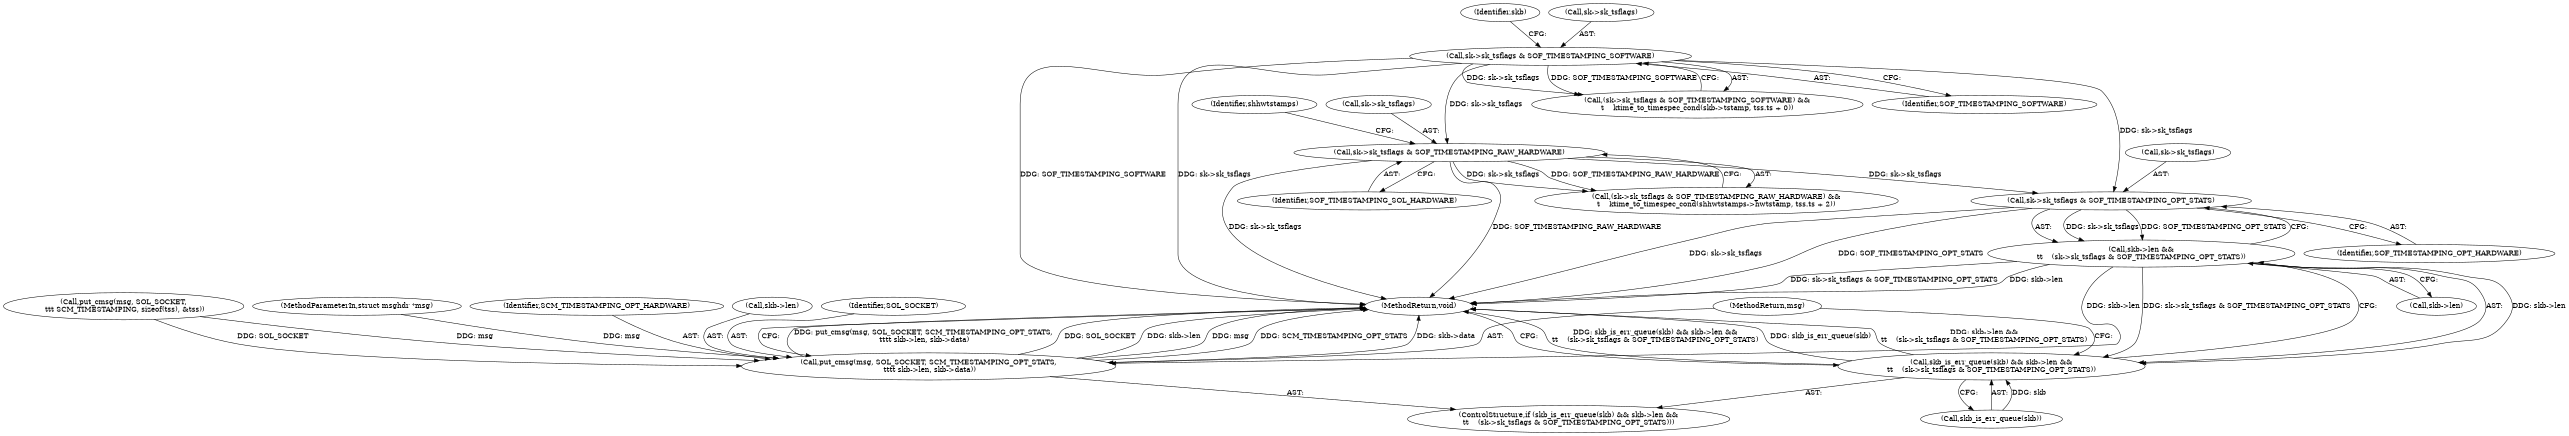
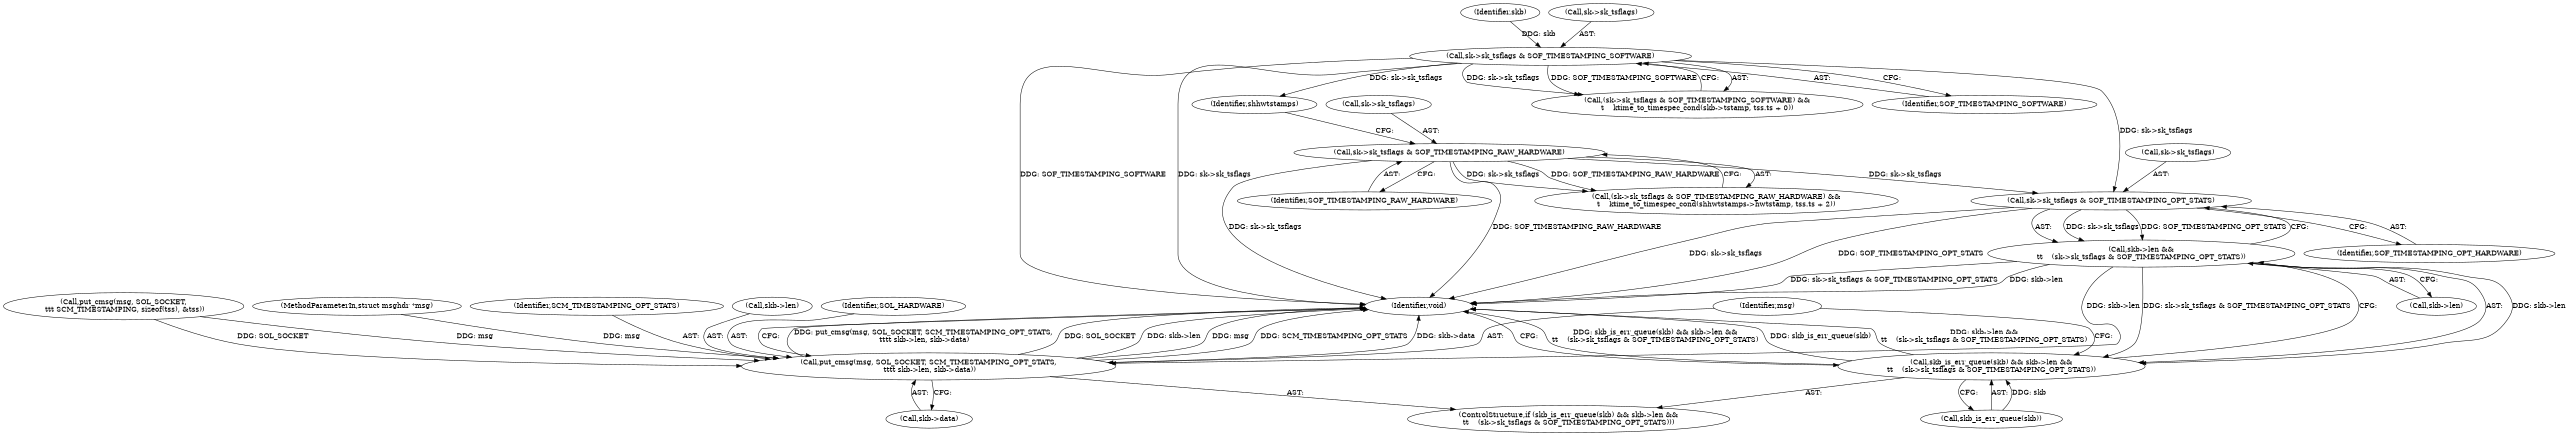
edge "(Identifier,skb)" -> "(Call,sk->sk_tsflags & SOF_TIMESTAMPING_SOFTWARE)": label "CFG: " -> "DDG: skb"
edge "(Call,sk->sk_tsflags & SOF_TIMESTAMPING_SOFTWARE)" -> "(Call,sk->sk_tsflags & SOF_TIMESTAMPING_RAW_HARDWARE)": now "(Call,sk->sk_tsflags & SOF_TIMESTAMPING_SOFTWARE)" -> "(Identifier,shhwtstamps)"
node "(Identifier,SOF_TIMESTAMPING_SOL_HARDWARE)": label "(Identifier,SOF_TIMESTAMPING_SOL_HARDWARE)" -> "(Identifier,SOF_TIMESTAMPING_RAW_HARDWARE)"
node "(Identifier,SCM_TIMESTAMPING_OPT_HARDWARE)": label "(Identifier,SCM_TIMESTAMPING_OPT_HARDWARE)" -> "(Identifier,SCM_TIMESTAMPING_OPT_STATS)"
node "(Identifier,SOL_SOCKET)": label "(Identifier,SOL_SOCKET)" -> "(Identifier,SOL_HARDWARE)"
node "(MethodReturn,void)": label "(MethodReturn,void)" -> "(Identifier,void)"
node "(MethodReturn,msg)": label "(MethodReturn,msg)" -> "(Identifier,msg)"
node "(Call,skb->data)": added
